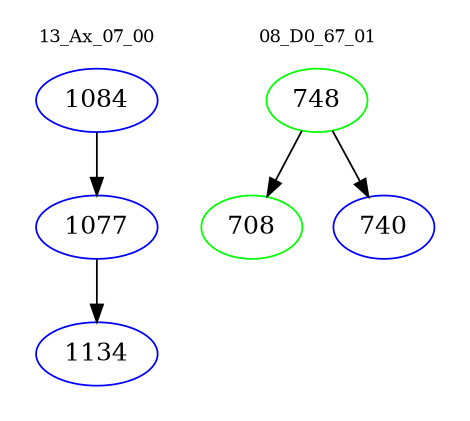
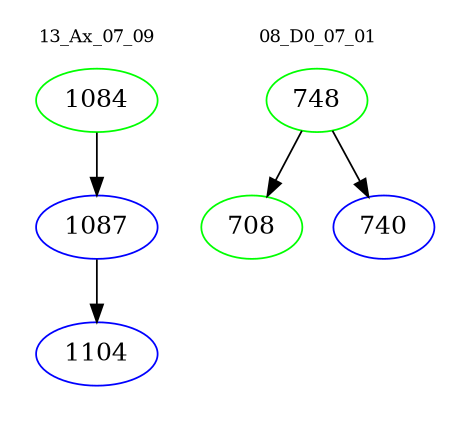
cluster "13_Ax_07_00": label "13_Ax_07_00" -> "13_Ax_07_09"
cluster "08_D0_67_01": label "08_D0_67_01" -> "08_D0_07_01"
node "1084": color blue -> green
node "1077": label "1077" -> "1087"
node "1134": label "1134" -> "1104"
